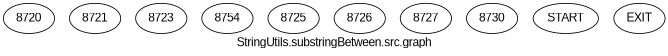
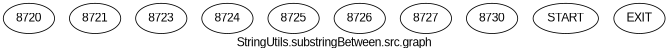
node "8754": label "8754" -> "8724"
